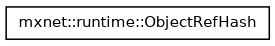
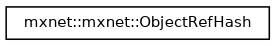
node "mxnet::runtime::ObjectRefHash": label "mxnet::runtime::ObjectRefHash" -> "mxnet::mxnet::ObjectRefHash"
